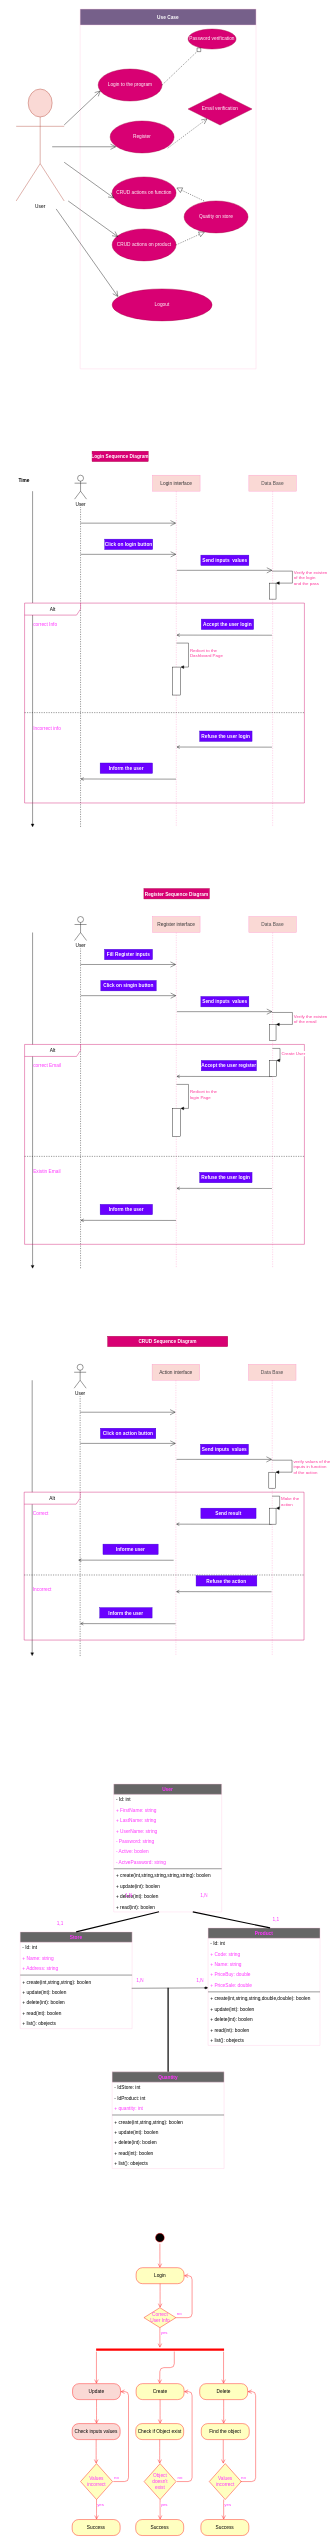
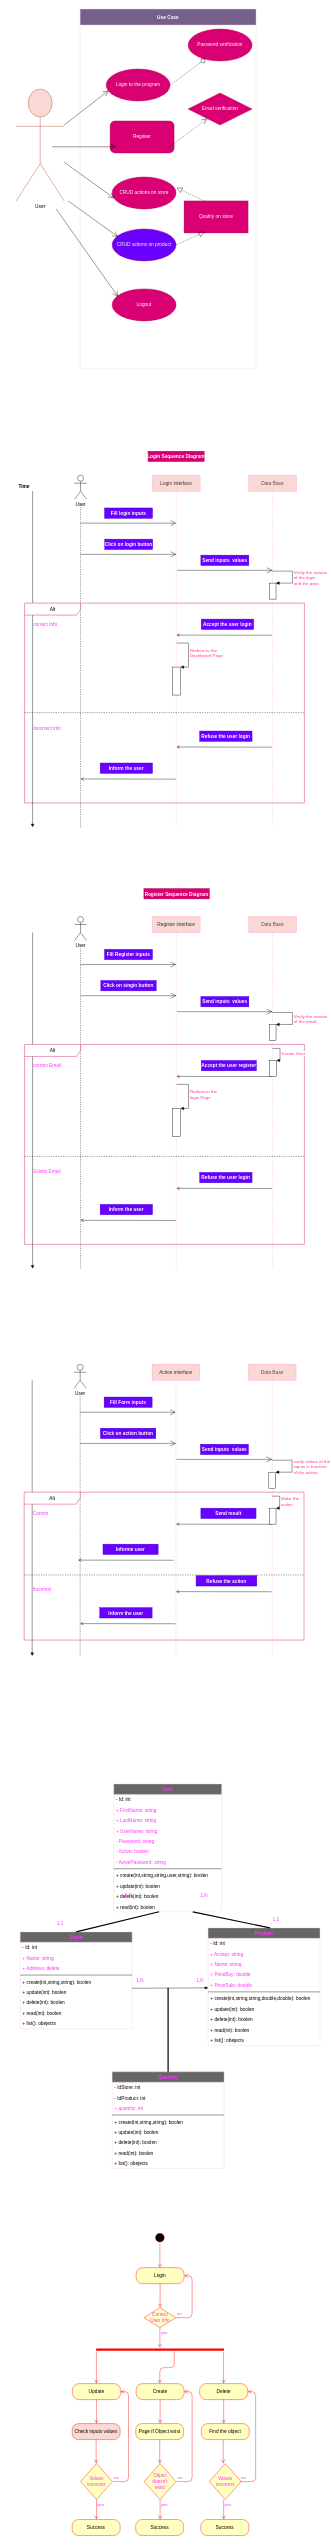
node "Password verification": size 48x20 -> 64x32
node "Login to the program": moved (130, 84) -> (138, 84)
node "Register": shape ellipse -> rounded rectangle
node "CRUD actions on function": label "CRUD actions on function" -> "CRUD actions on store"
node "Quatity on store": shape ellipse -> rectangle
node "CRUD actions on product": fillcolor #d80073 -> #6a00ff
node "Logout": size 100x32 -> 64x32
node "Login Sequence Diagram": moved (120, 456) -> (176, 456)
node "Time": moved (24, 480) -> (24, 486)
node "Fill login inputs": added
node "CRUD Sequence Diagram": removed
node "Fill Form inputs": added
node "+ create(int,string,string,string,string): boolen": label "+ create(int,string,string,string,string): boolen" -> "+ create(int,string,string,user,string): boolen"
node "+ Code: string": label "+ Code: string" -> "+ Accept: string"
node "+ Address: string": label "+ Address: string" -> "+ Address: delete"
node "Update": fillcolor #fad9d5 -> #ffffc0
node "Check if Object exist": label "Check if Object exist" -> "Page if Object exist"
